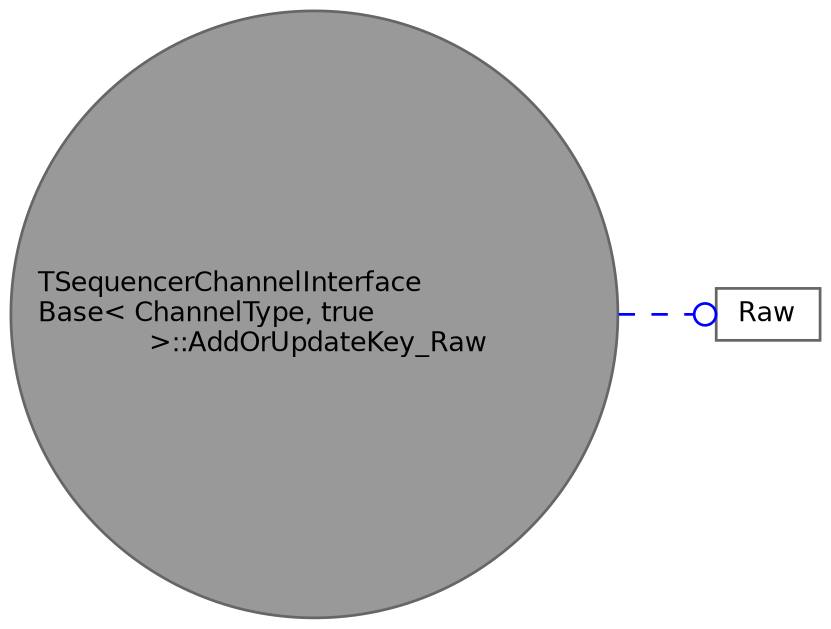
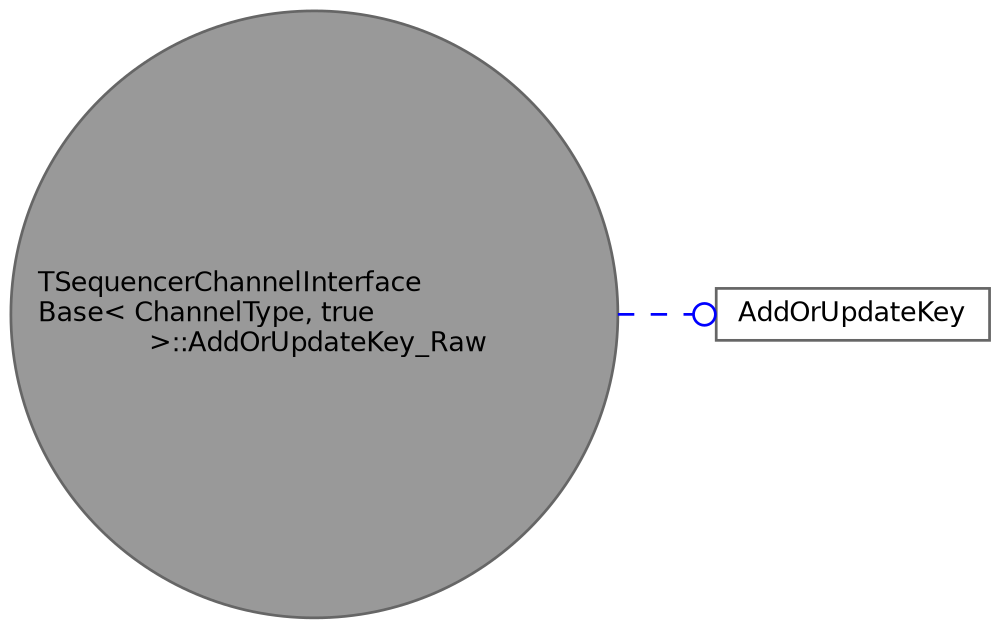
node "Raw": label "Raw" -> "AddOrUpdateKey"
